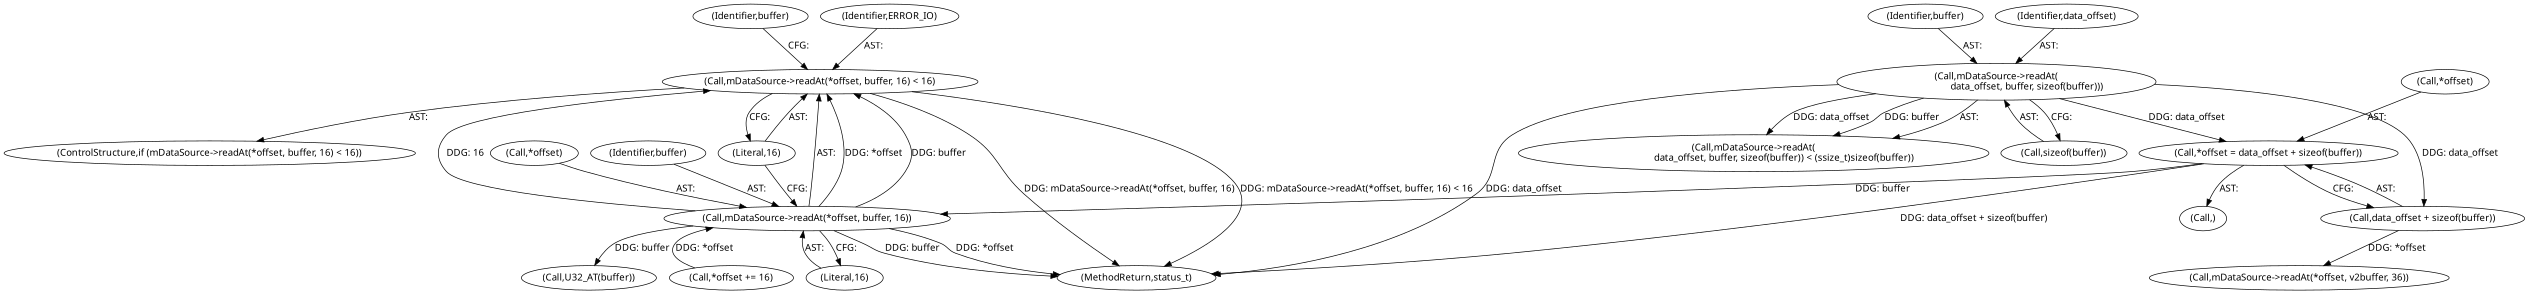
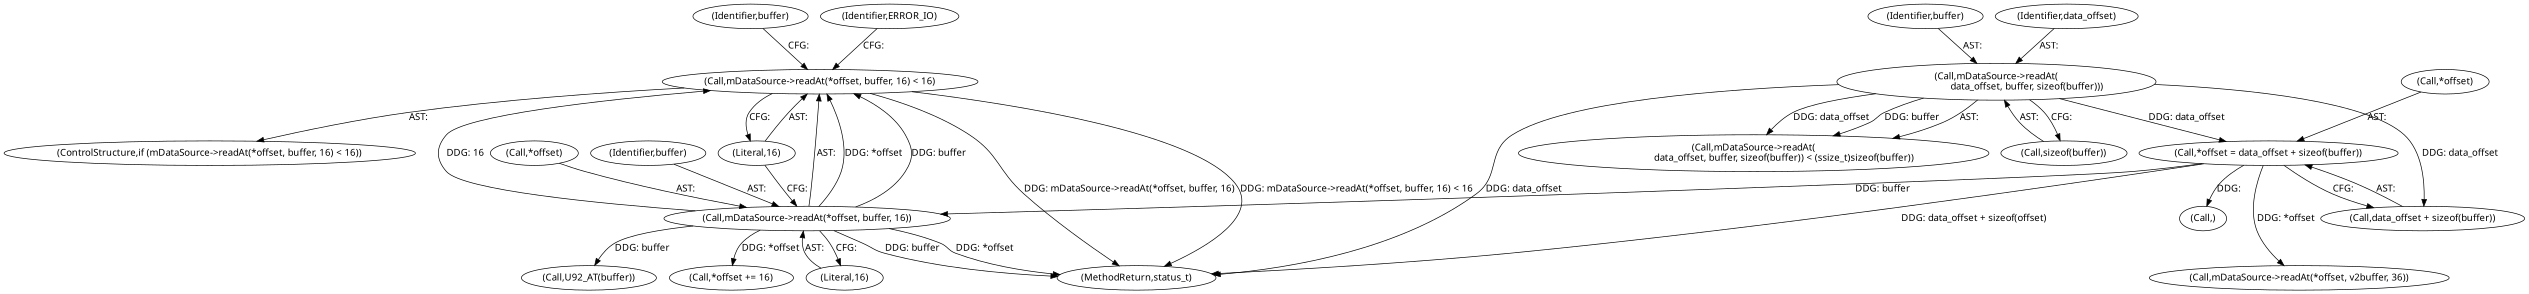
edge "(Identifier,ERROR_IO)" -> "(Call,mDataSource->readAt(*offset, buffer, 16) < 16)": label "AST: " -> "CFG: "
edge "(Call,*offset = data_offset + sizeof(buffer))" -> "(Call,)": label "AST: " -> "DDG: "
edge "(Call,*offset = data_offset + sizeof(buffer))" -> "(MethodReturn,status_t)": label "DDG: data_offset + sizeof(buffer)" -> "DDG: data_offset + sizeof(offset)"
edge "(Call,*offset += 16)" -> "(Call,mDataSource->readAt(*offset, buffer, 16))": reversed
edge "(Call,data_offset + sizeof(buffer))" -> "(Call,mDataSource->readAt(*offset, v2buffer, 36))": now "(Call,*offset = data_offset + sizeof(buffer))" -> "(Call,mDataSource->readAt(*offset, v2buffer, 36))"
node "(Call,U32_AT(buffer))": label "(Call,U32_AT(buffer))" -> "(Call,U92_AT(buffer))"
